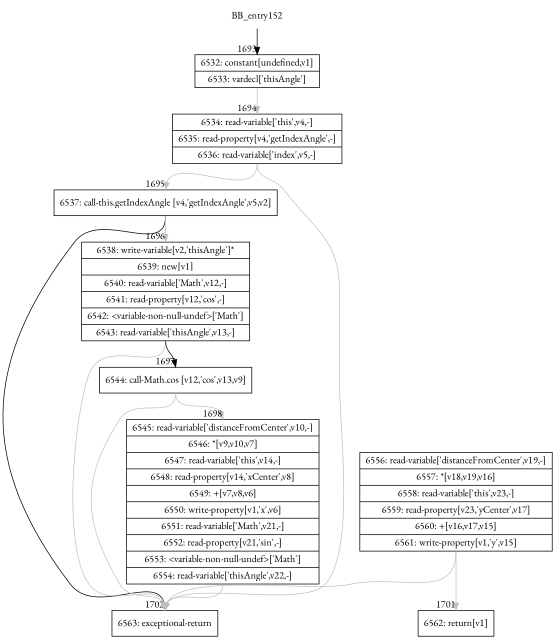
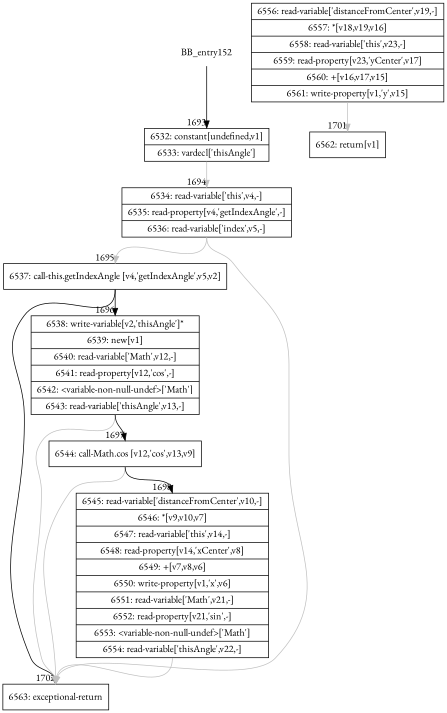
edge "6537: call-this.getIndexAngle [v4,'getIndexAngle',v5,v2]" -> "6538: write-variable[v2,'thisAngle']*": color gray -> black
edge "6544: call-Math.cos [v12,'cos',v13,v9]" -> "6545: read-variable['distanceFromCenter',v10,-]": color gray -> black
edge "6556: read-variable['distanceFromCenter',v19,-]" -> "6563: exceptional-return": removed
